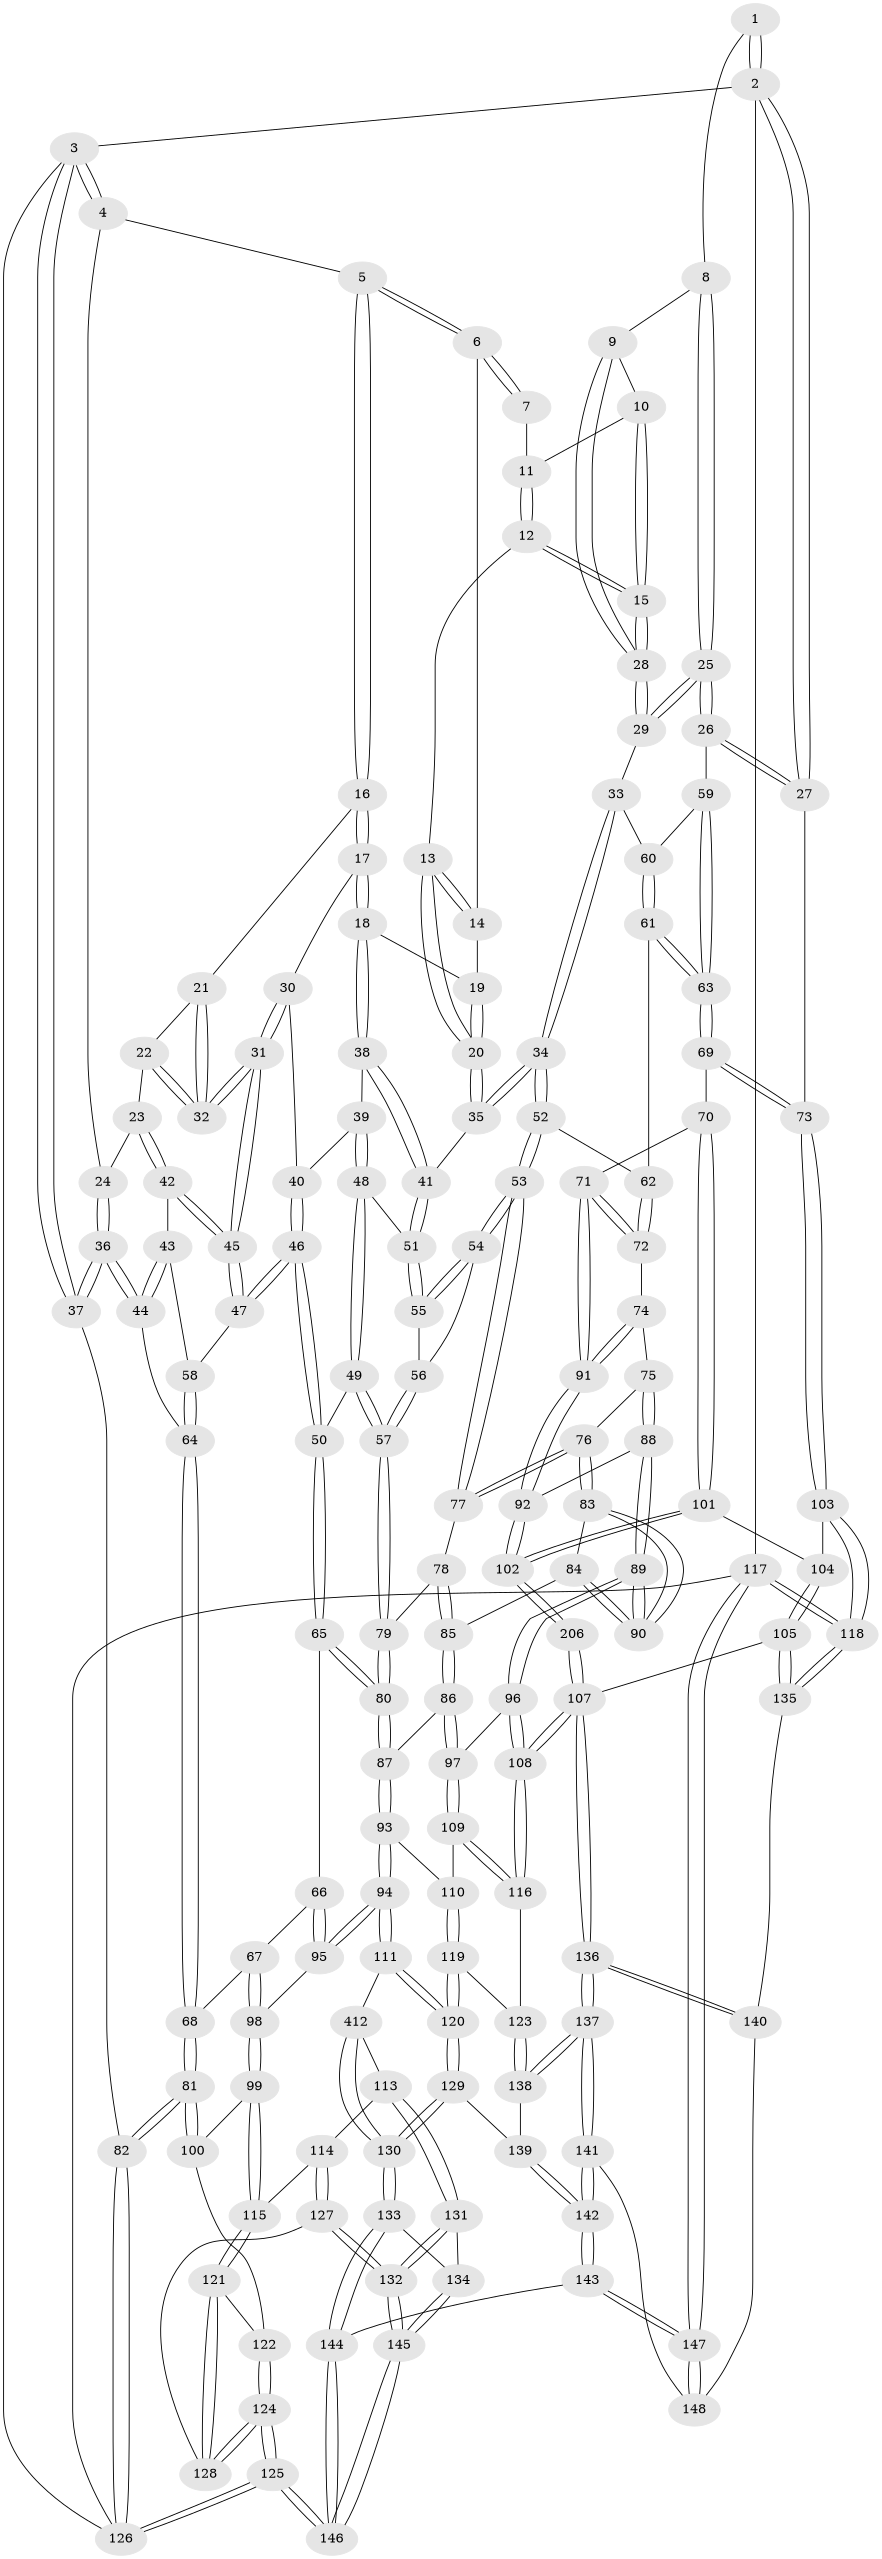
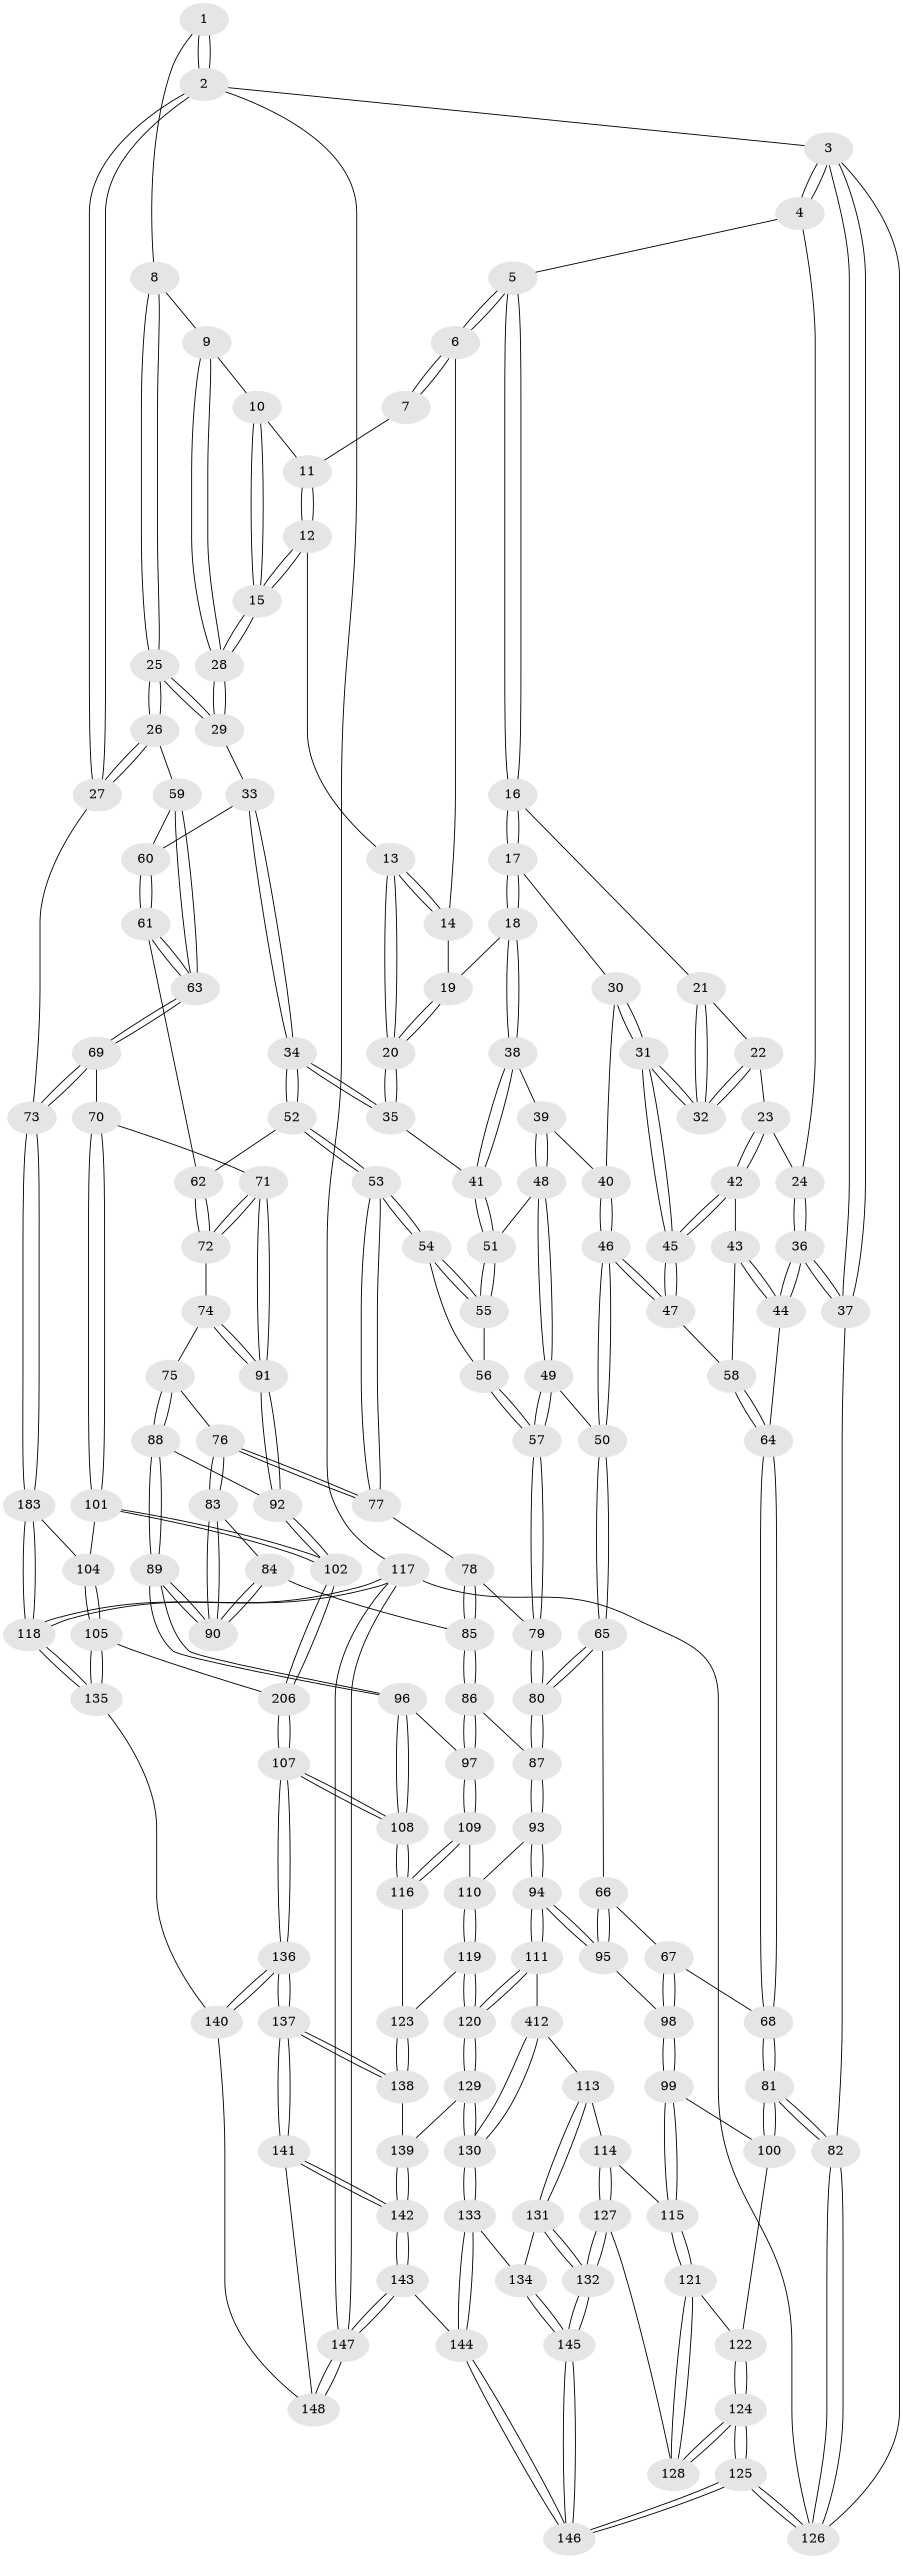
node "103": label "103" -> "183"
edge "105" -- "107": now "105" -- "206"
